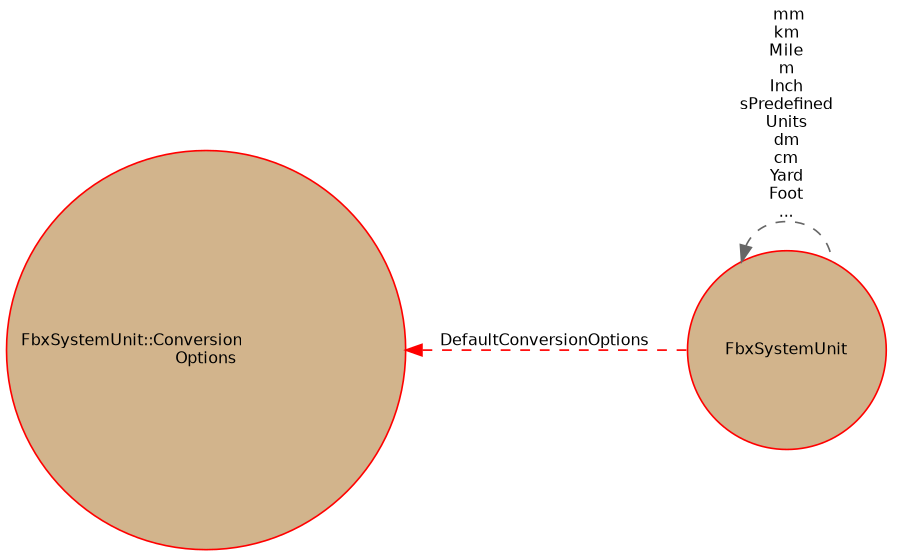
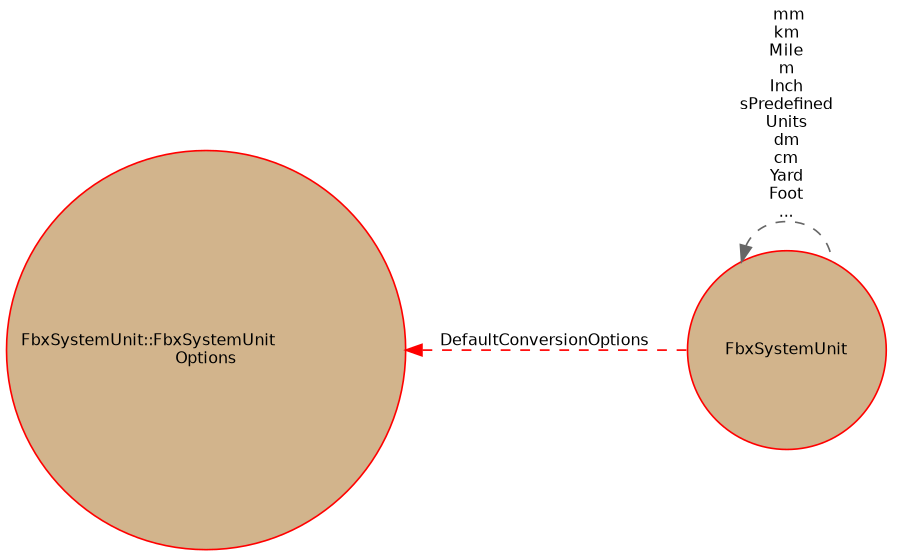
node "FbxSystemUnit::Conversion Options": label "FbxSystemUnit::Conversion Options" -> "FbxSystemUnit::FbxSystemUnit Options"
